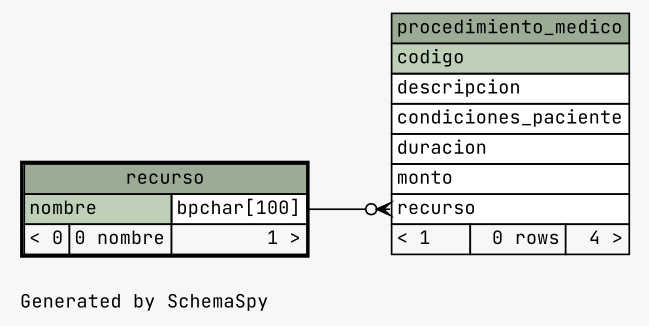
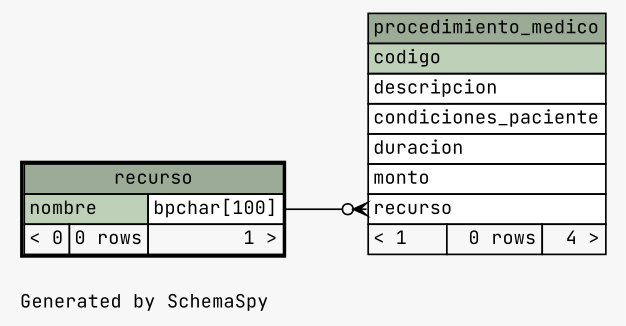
node "recurso": text "0 nombre" -> "0 rows"
